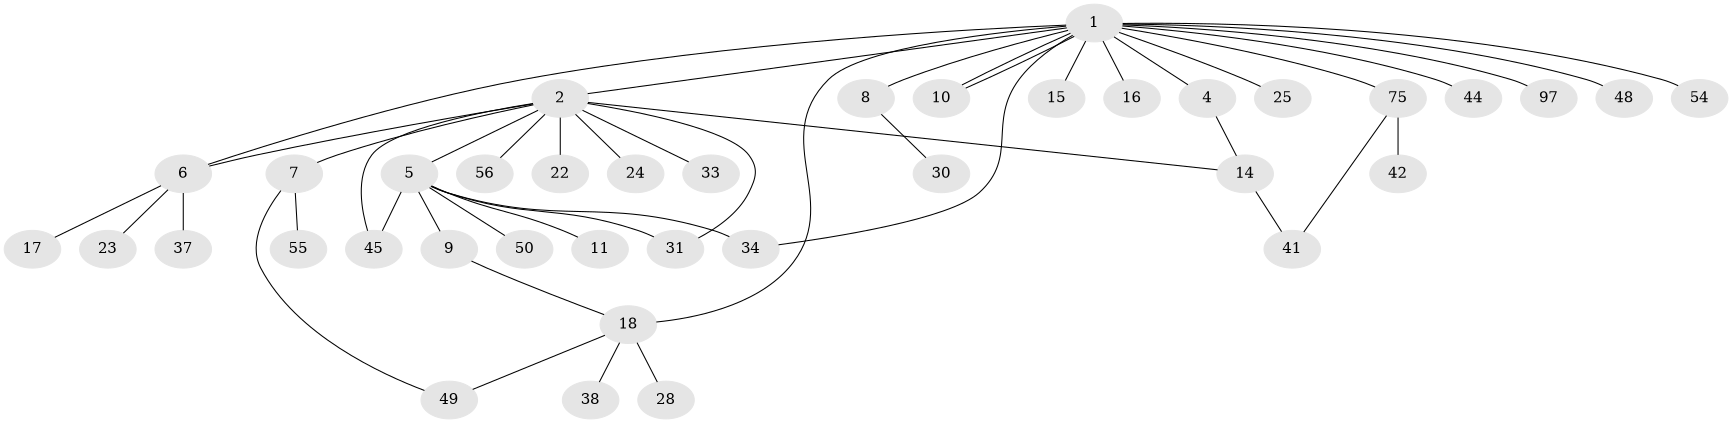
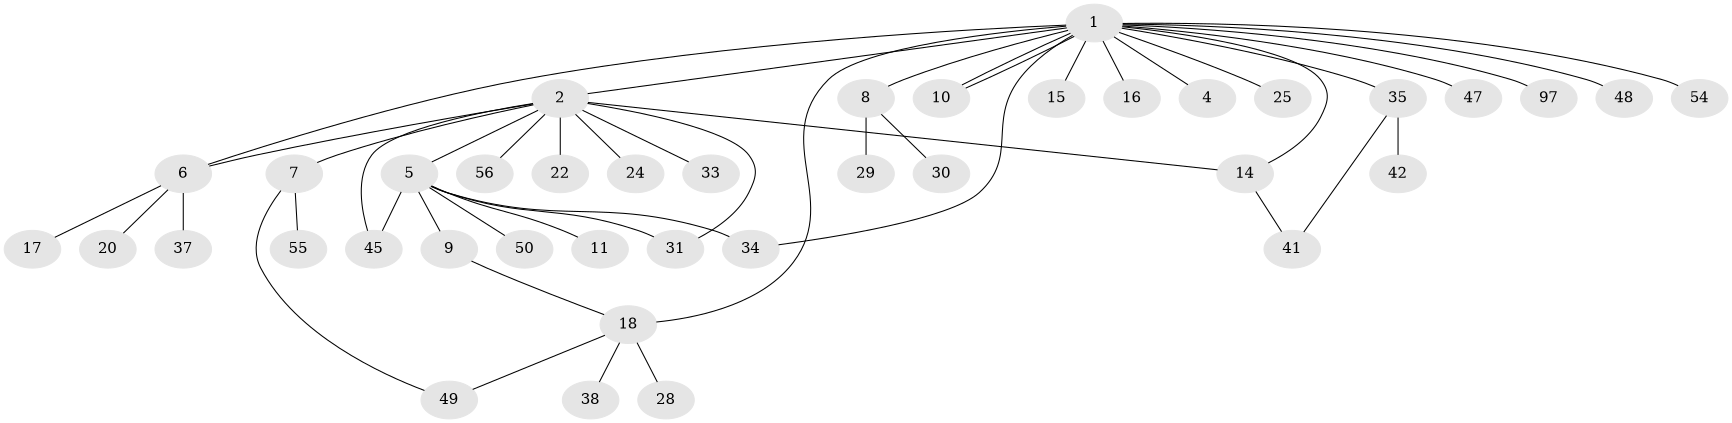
node "75": label "75" -> "35"
node "44": label "44" -> "47"
edge "4" -- "14": now "1" -- "14"
node "29": added
node "23": label "23" -> "20"
